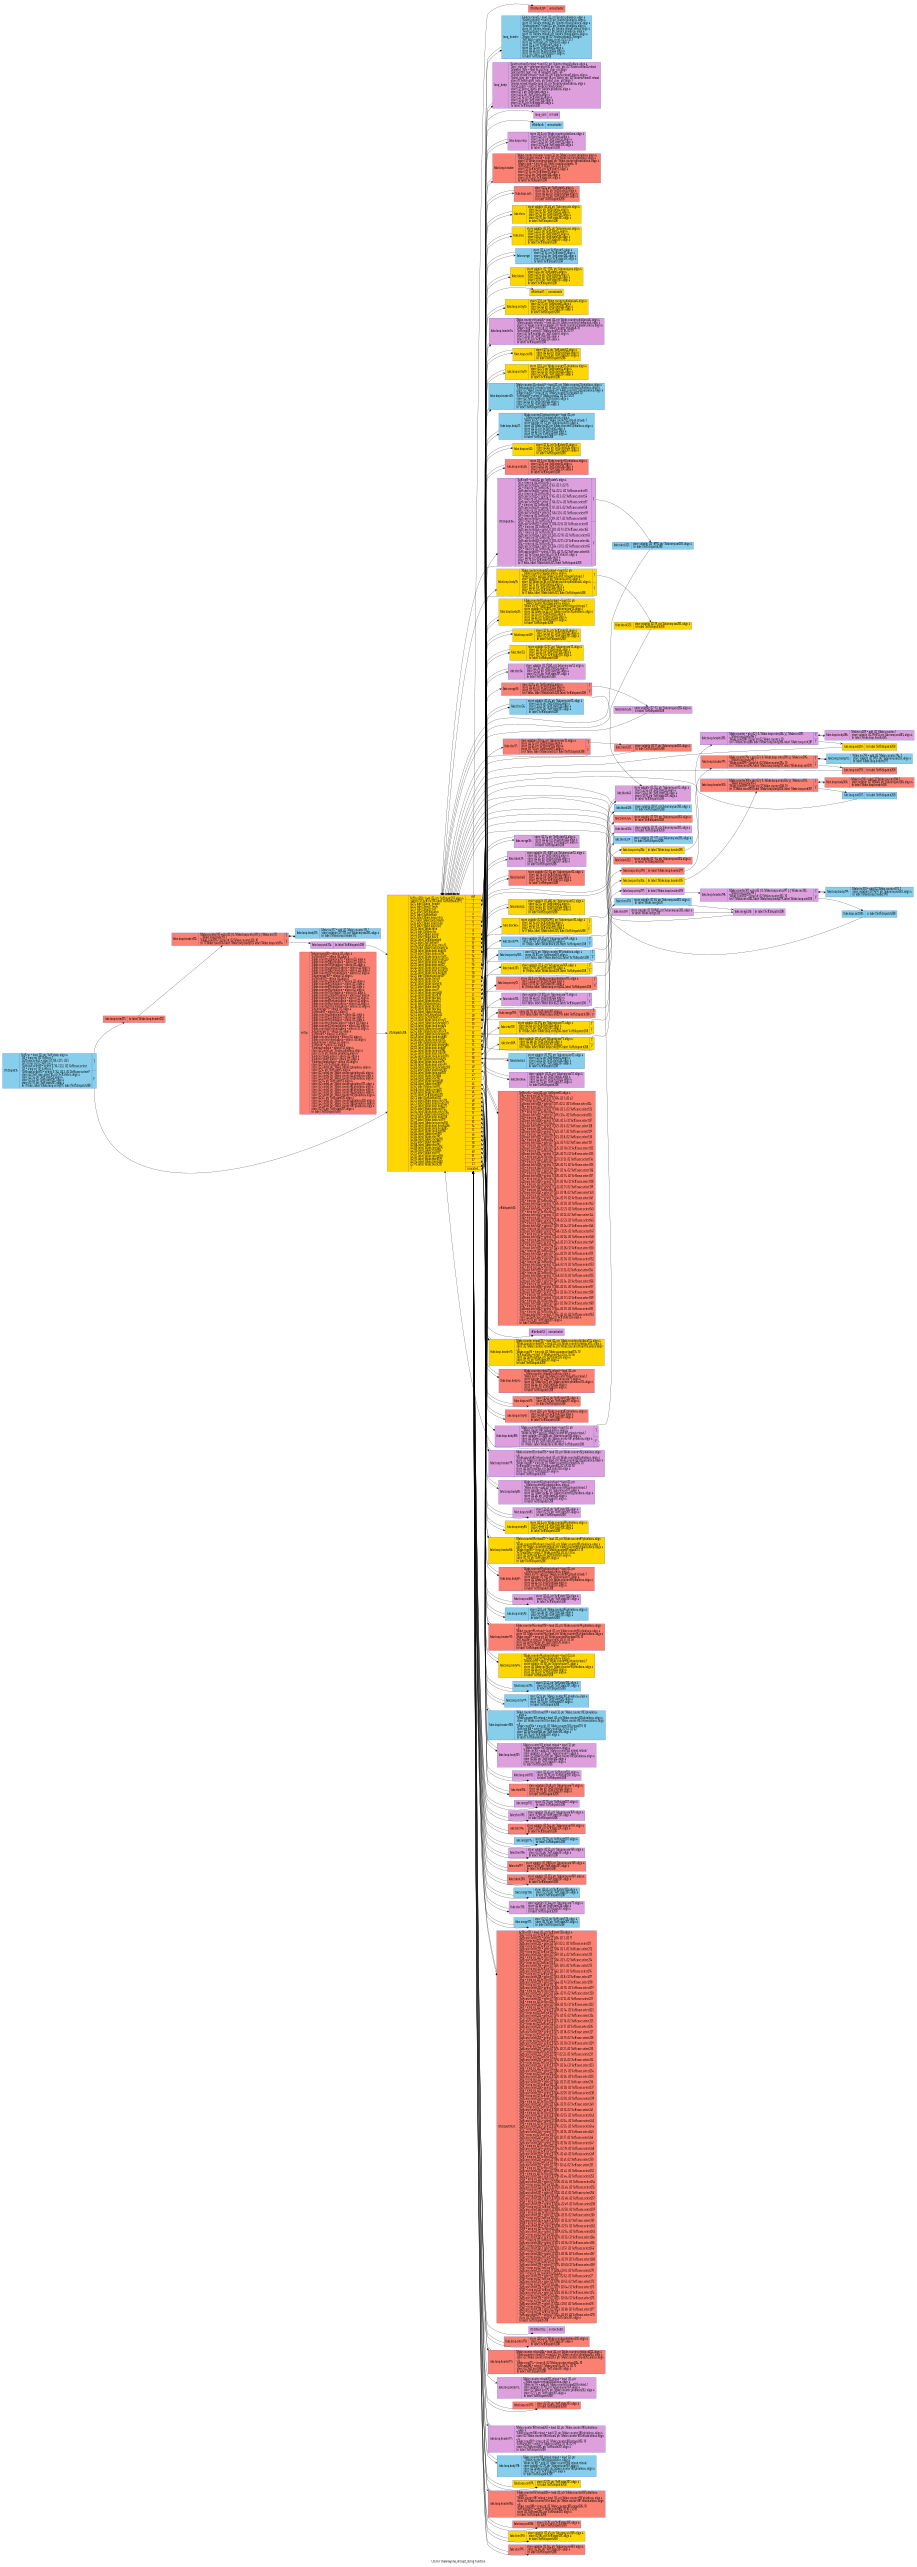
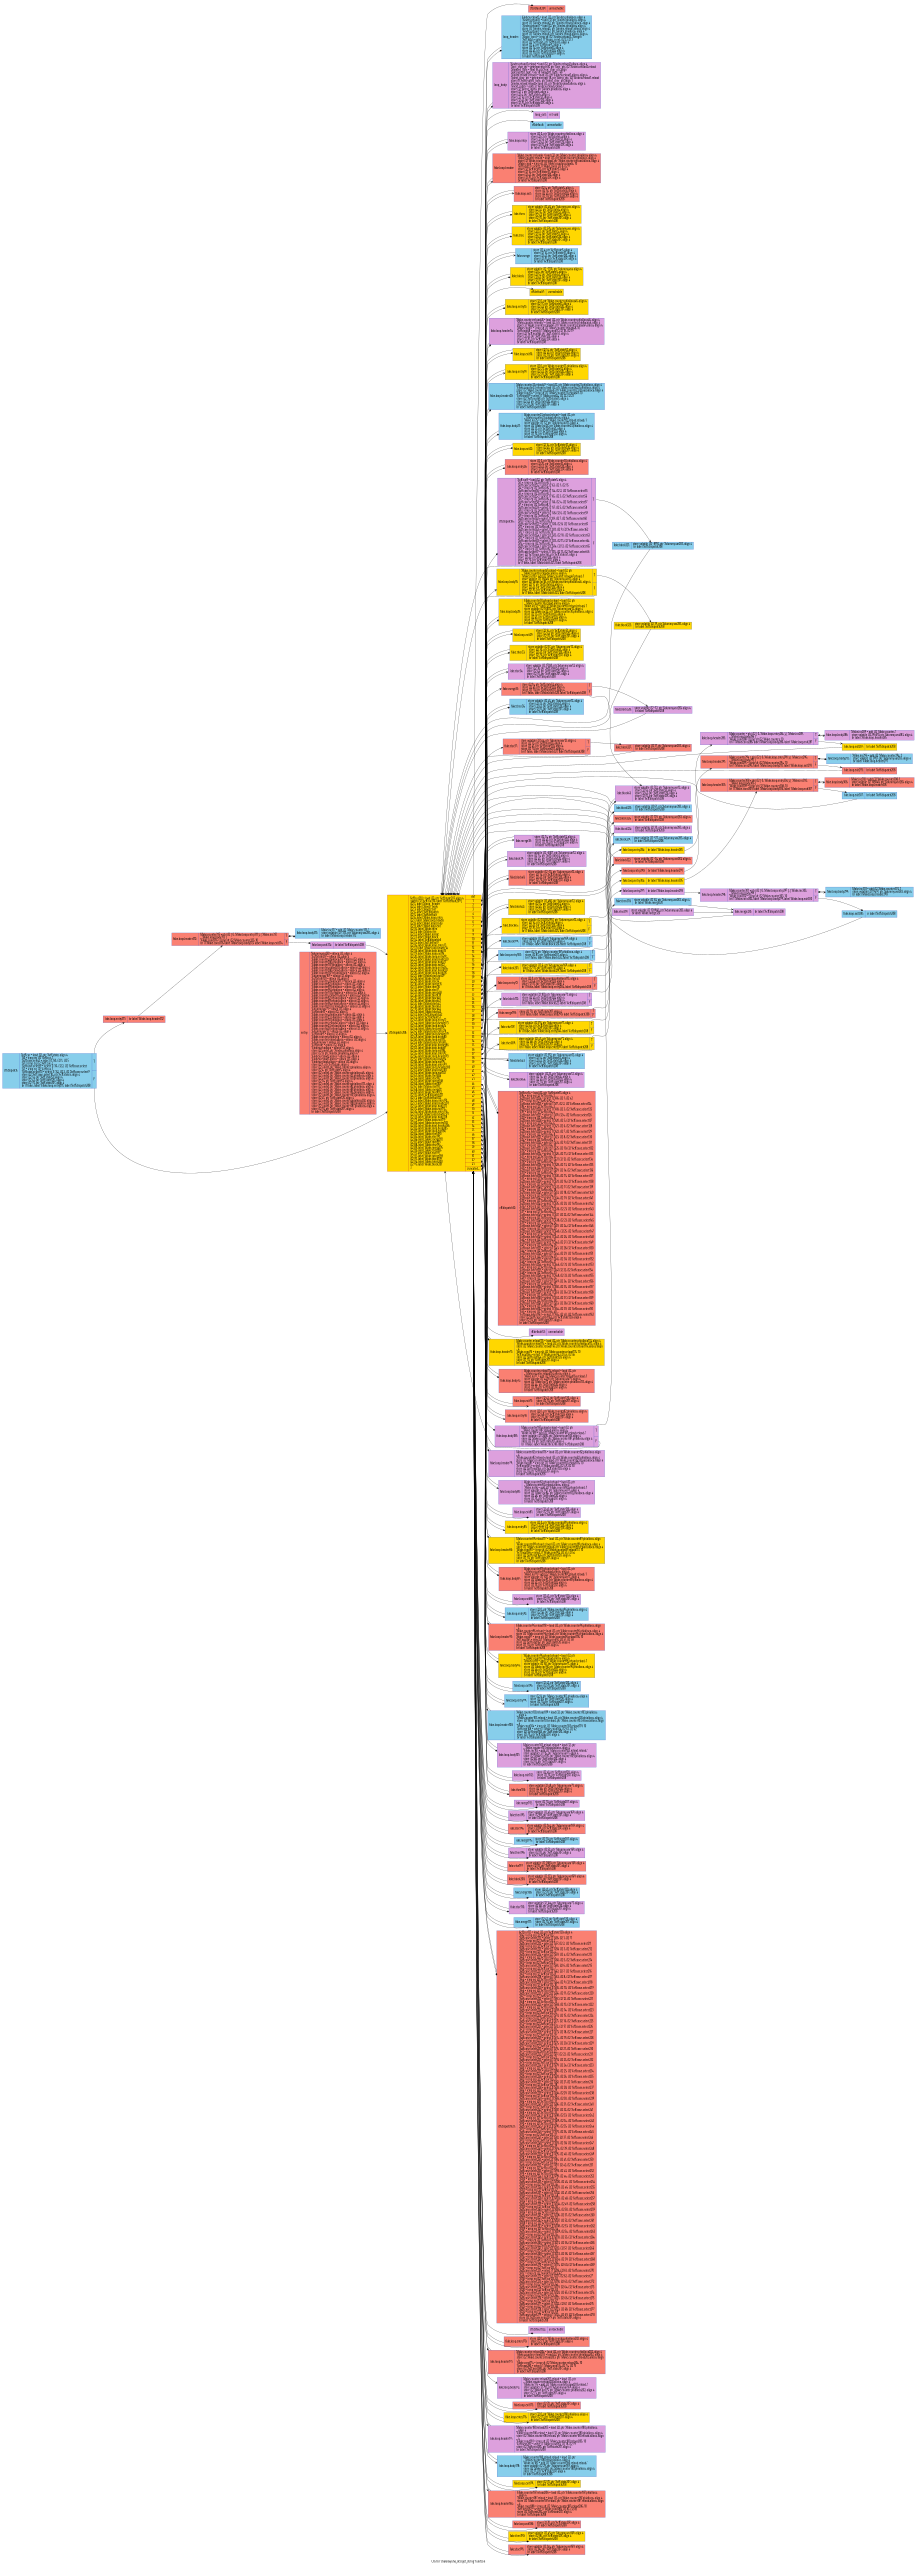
edge "fake.block112:" -> "fake.block322:": added
node "fake.loop.entry176:": added
